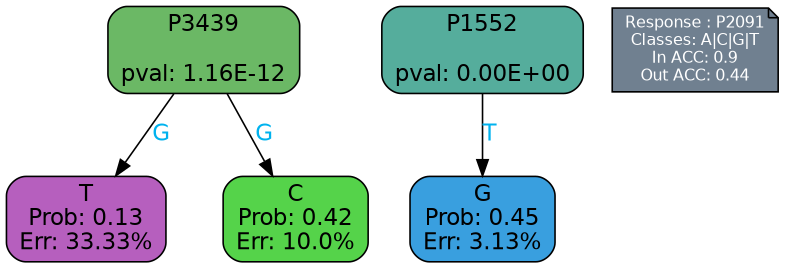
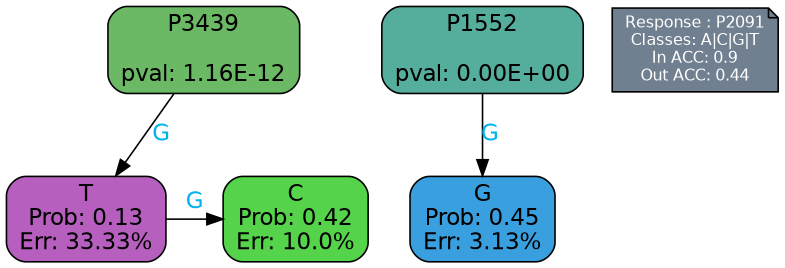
edge "P3439 pval: 1.16E-12" -> "C Prob: 0.42 Err: 10.0%": now "T Prob: 0.13 Err: 33.33%" -> "C Prob: 0.42 Err: 10.0%"
edge "P1552 pval: 0.00E+00" -> "G Prob: 0.45 Err: 3.13%": label "T" -> "G"
